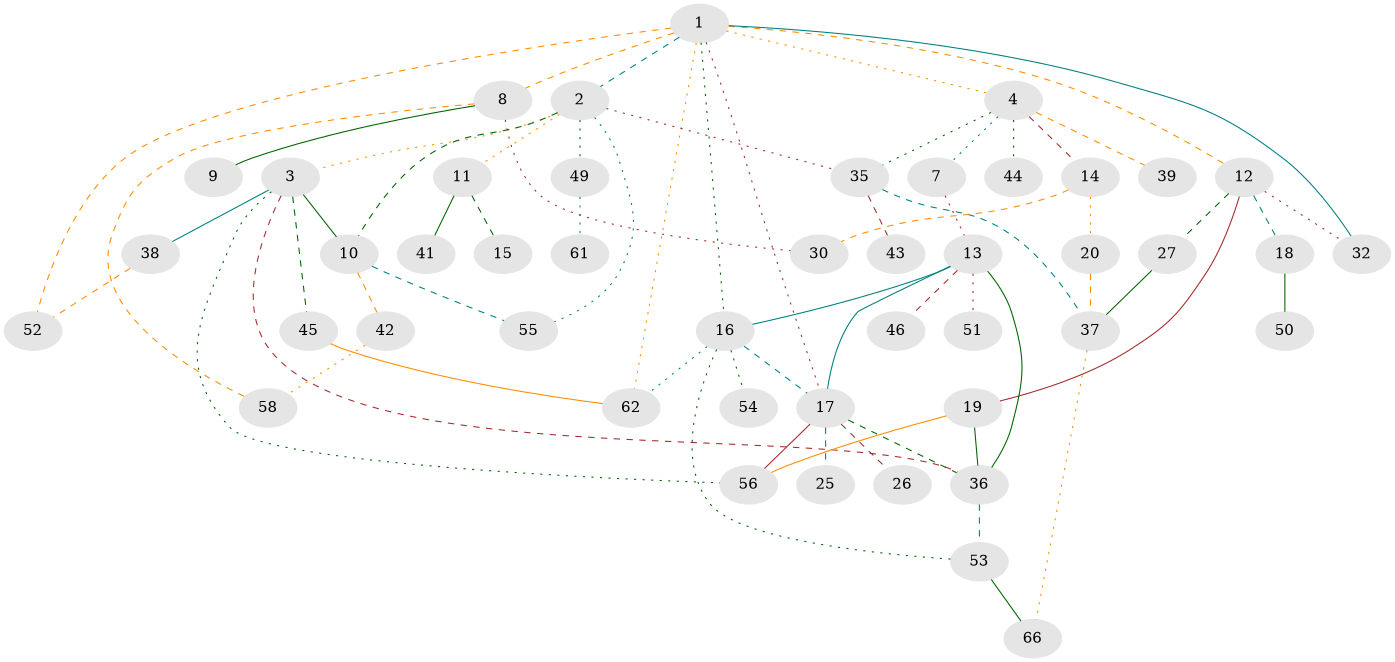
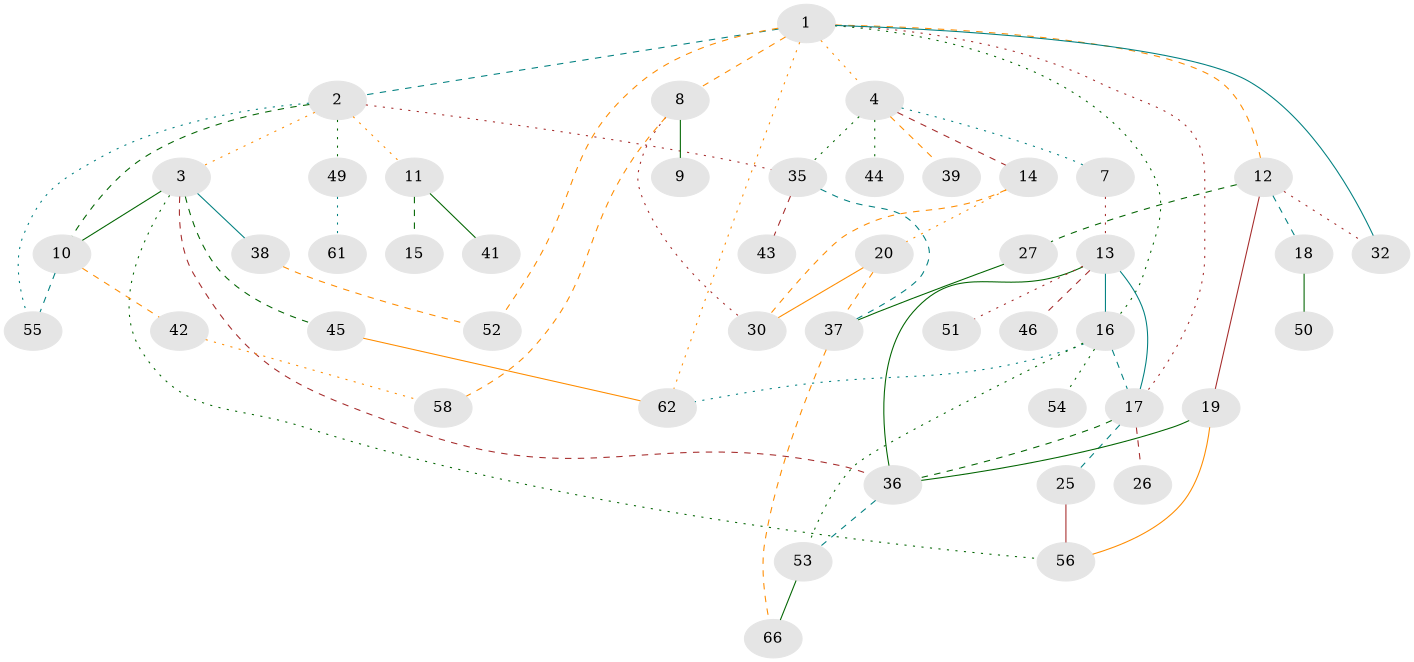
edge "20" -- "30": added
edge "17" -- "56": now "25" -- "56"
edge "37" -- "66": style dotted -> dashed
